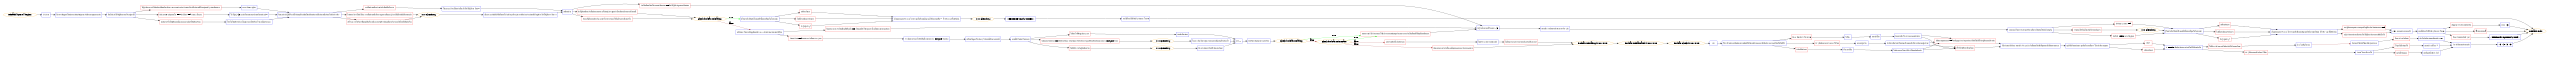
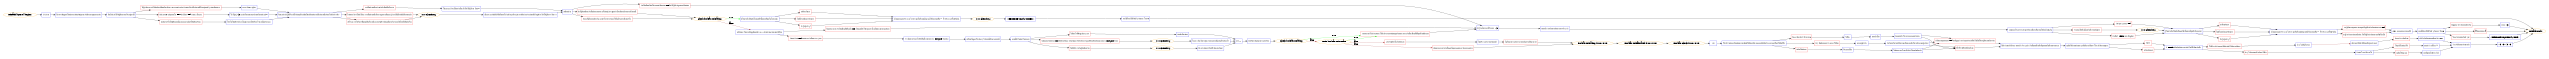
node "Check boolean AoiNoDate": label "Check boolean AoiNoDate" -> "Lettie boolean AoiNoDate"
